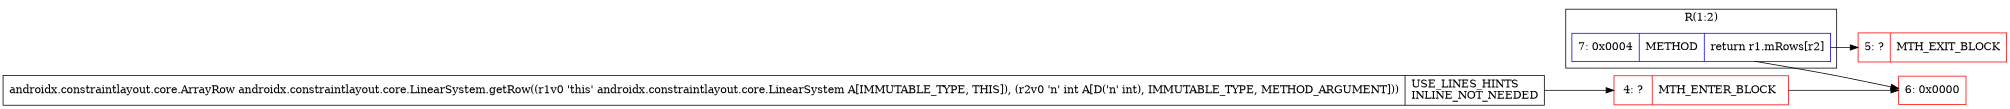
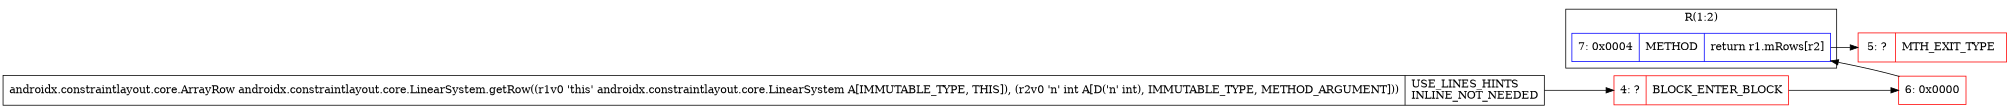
node "5: ?": text "MTH_EXIT_BLOCK" -> "MTH_EXIT_TYPE"
edge "7: 0x0004" -> "6: 0x0000": reversed
node "4: ?": text "MTH_ENTER_BLOCK" -> "BLOCK_ENTER_BLOCK"
